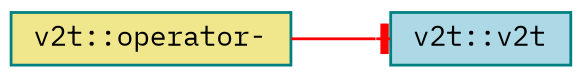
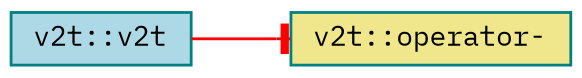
edge "v2t::operator-" -> "v2t::v2t": reversed
